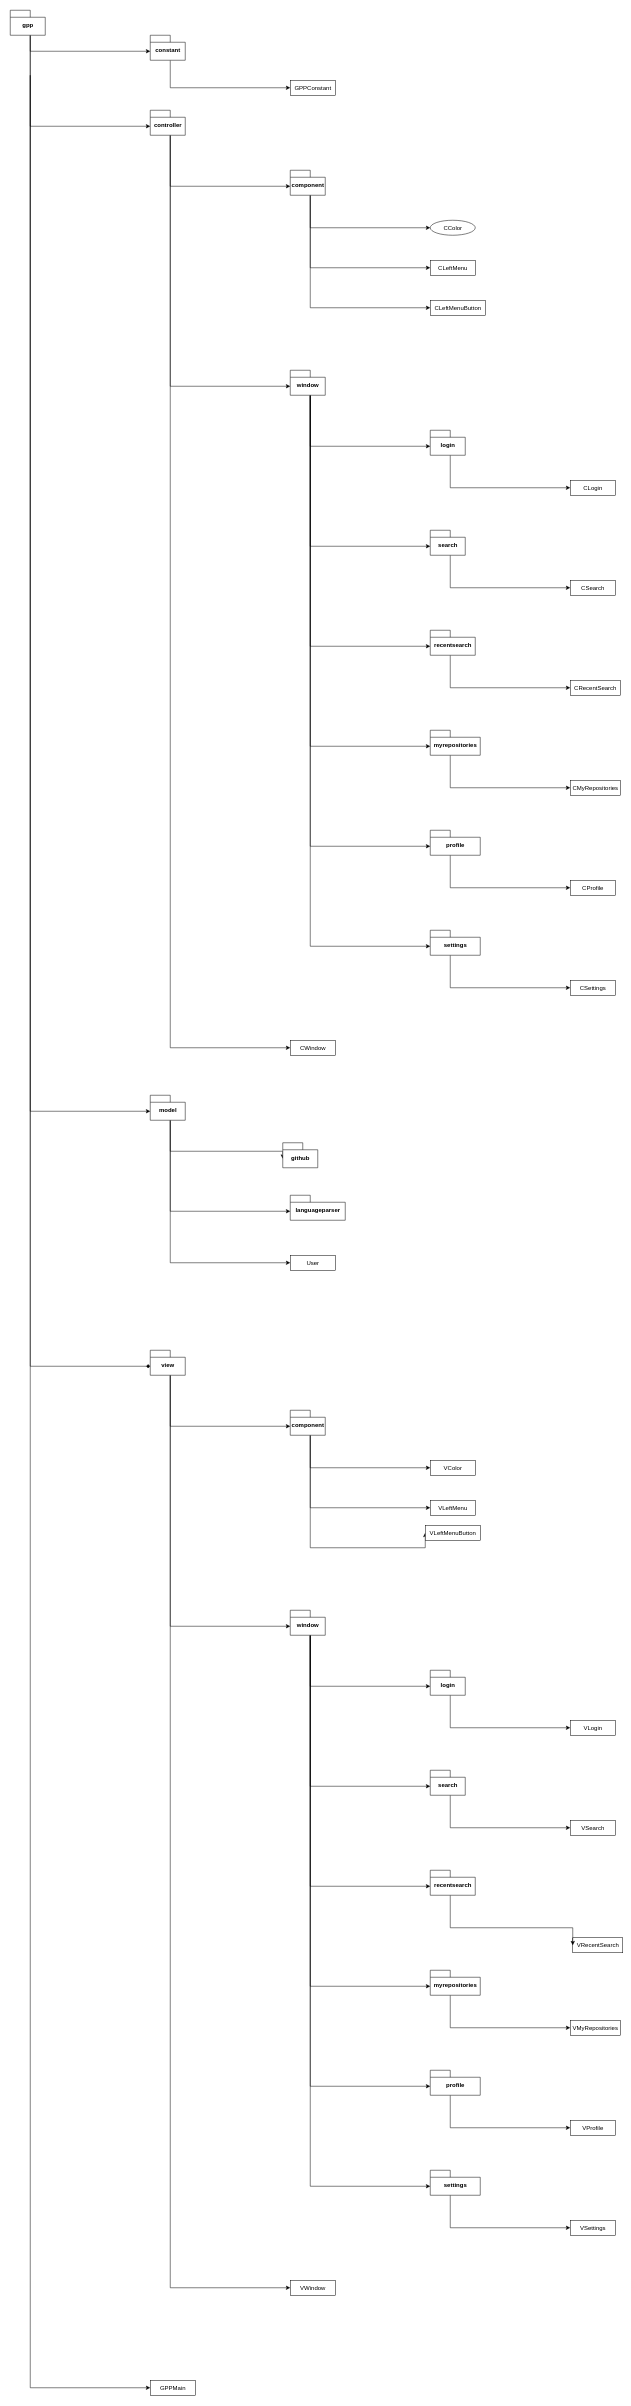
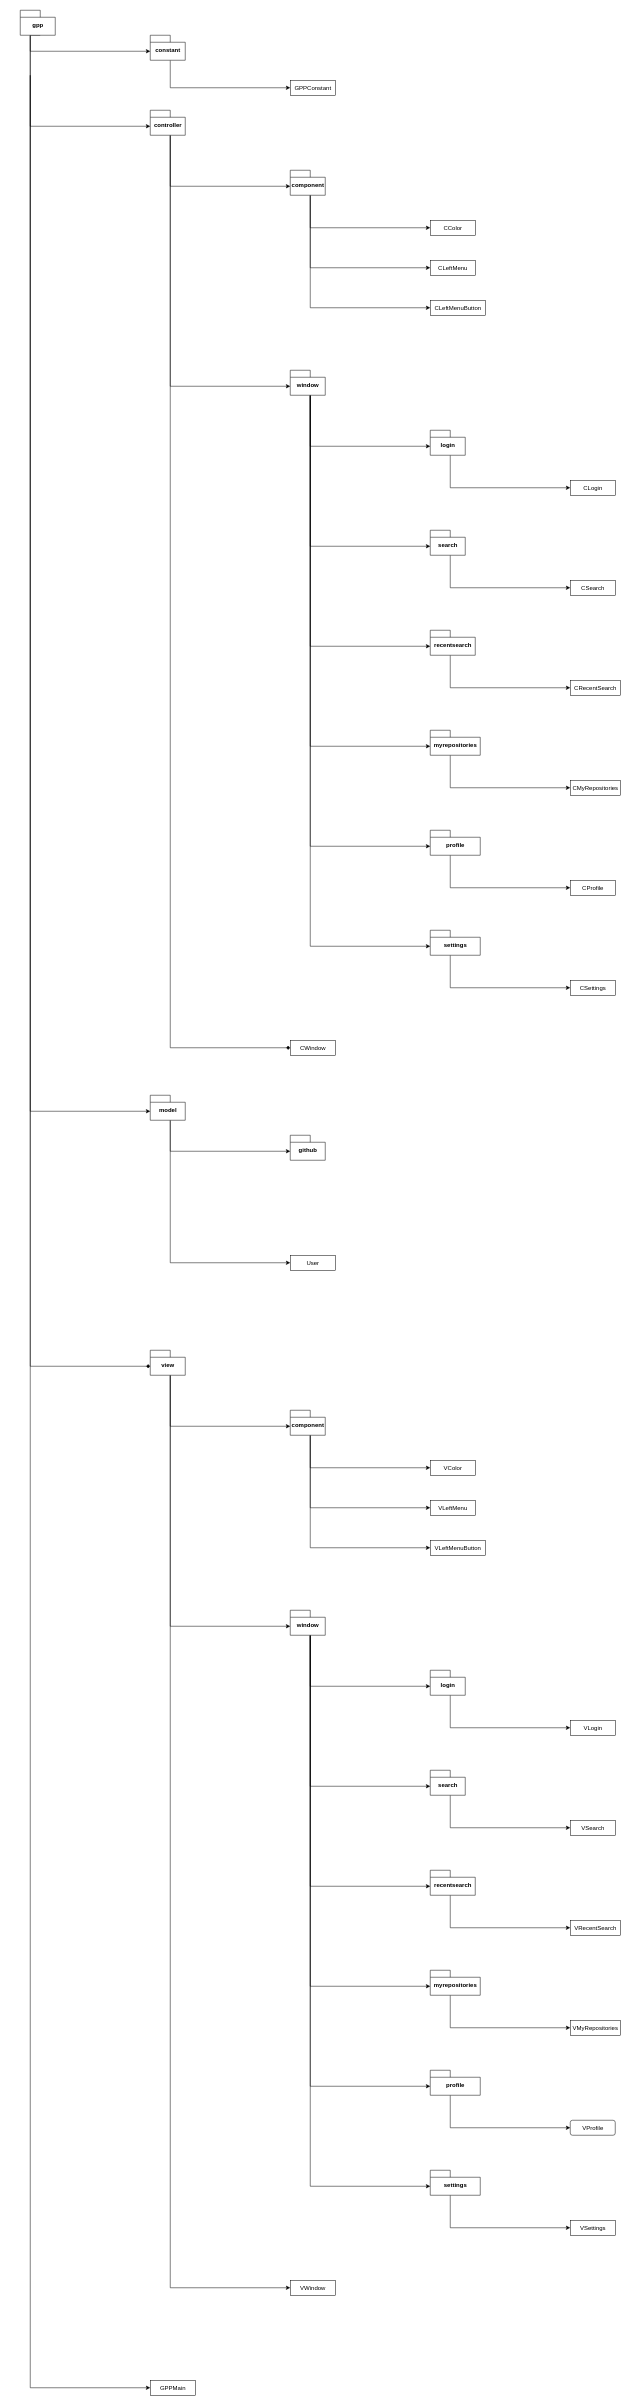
node "gpp": moved (28, 23) -> (38, 23)
node "CColor": shape ellipse -> rectangle
edge "controller" -> "CWindow": arrowhead classic -> diamond
node "github": moved (300, 1155) -> (308, 1148)
node "languageparser": removed
edge "model" -> "languageparser": removed
node "VLeftMenuButton": moved (453, 1533) -> (458, 1548)
node "VRecentSearch": moved (598, 1945) -> (595, 1928)
node "VProfile": shape rectangle -> rounded rectangle
